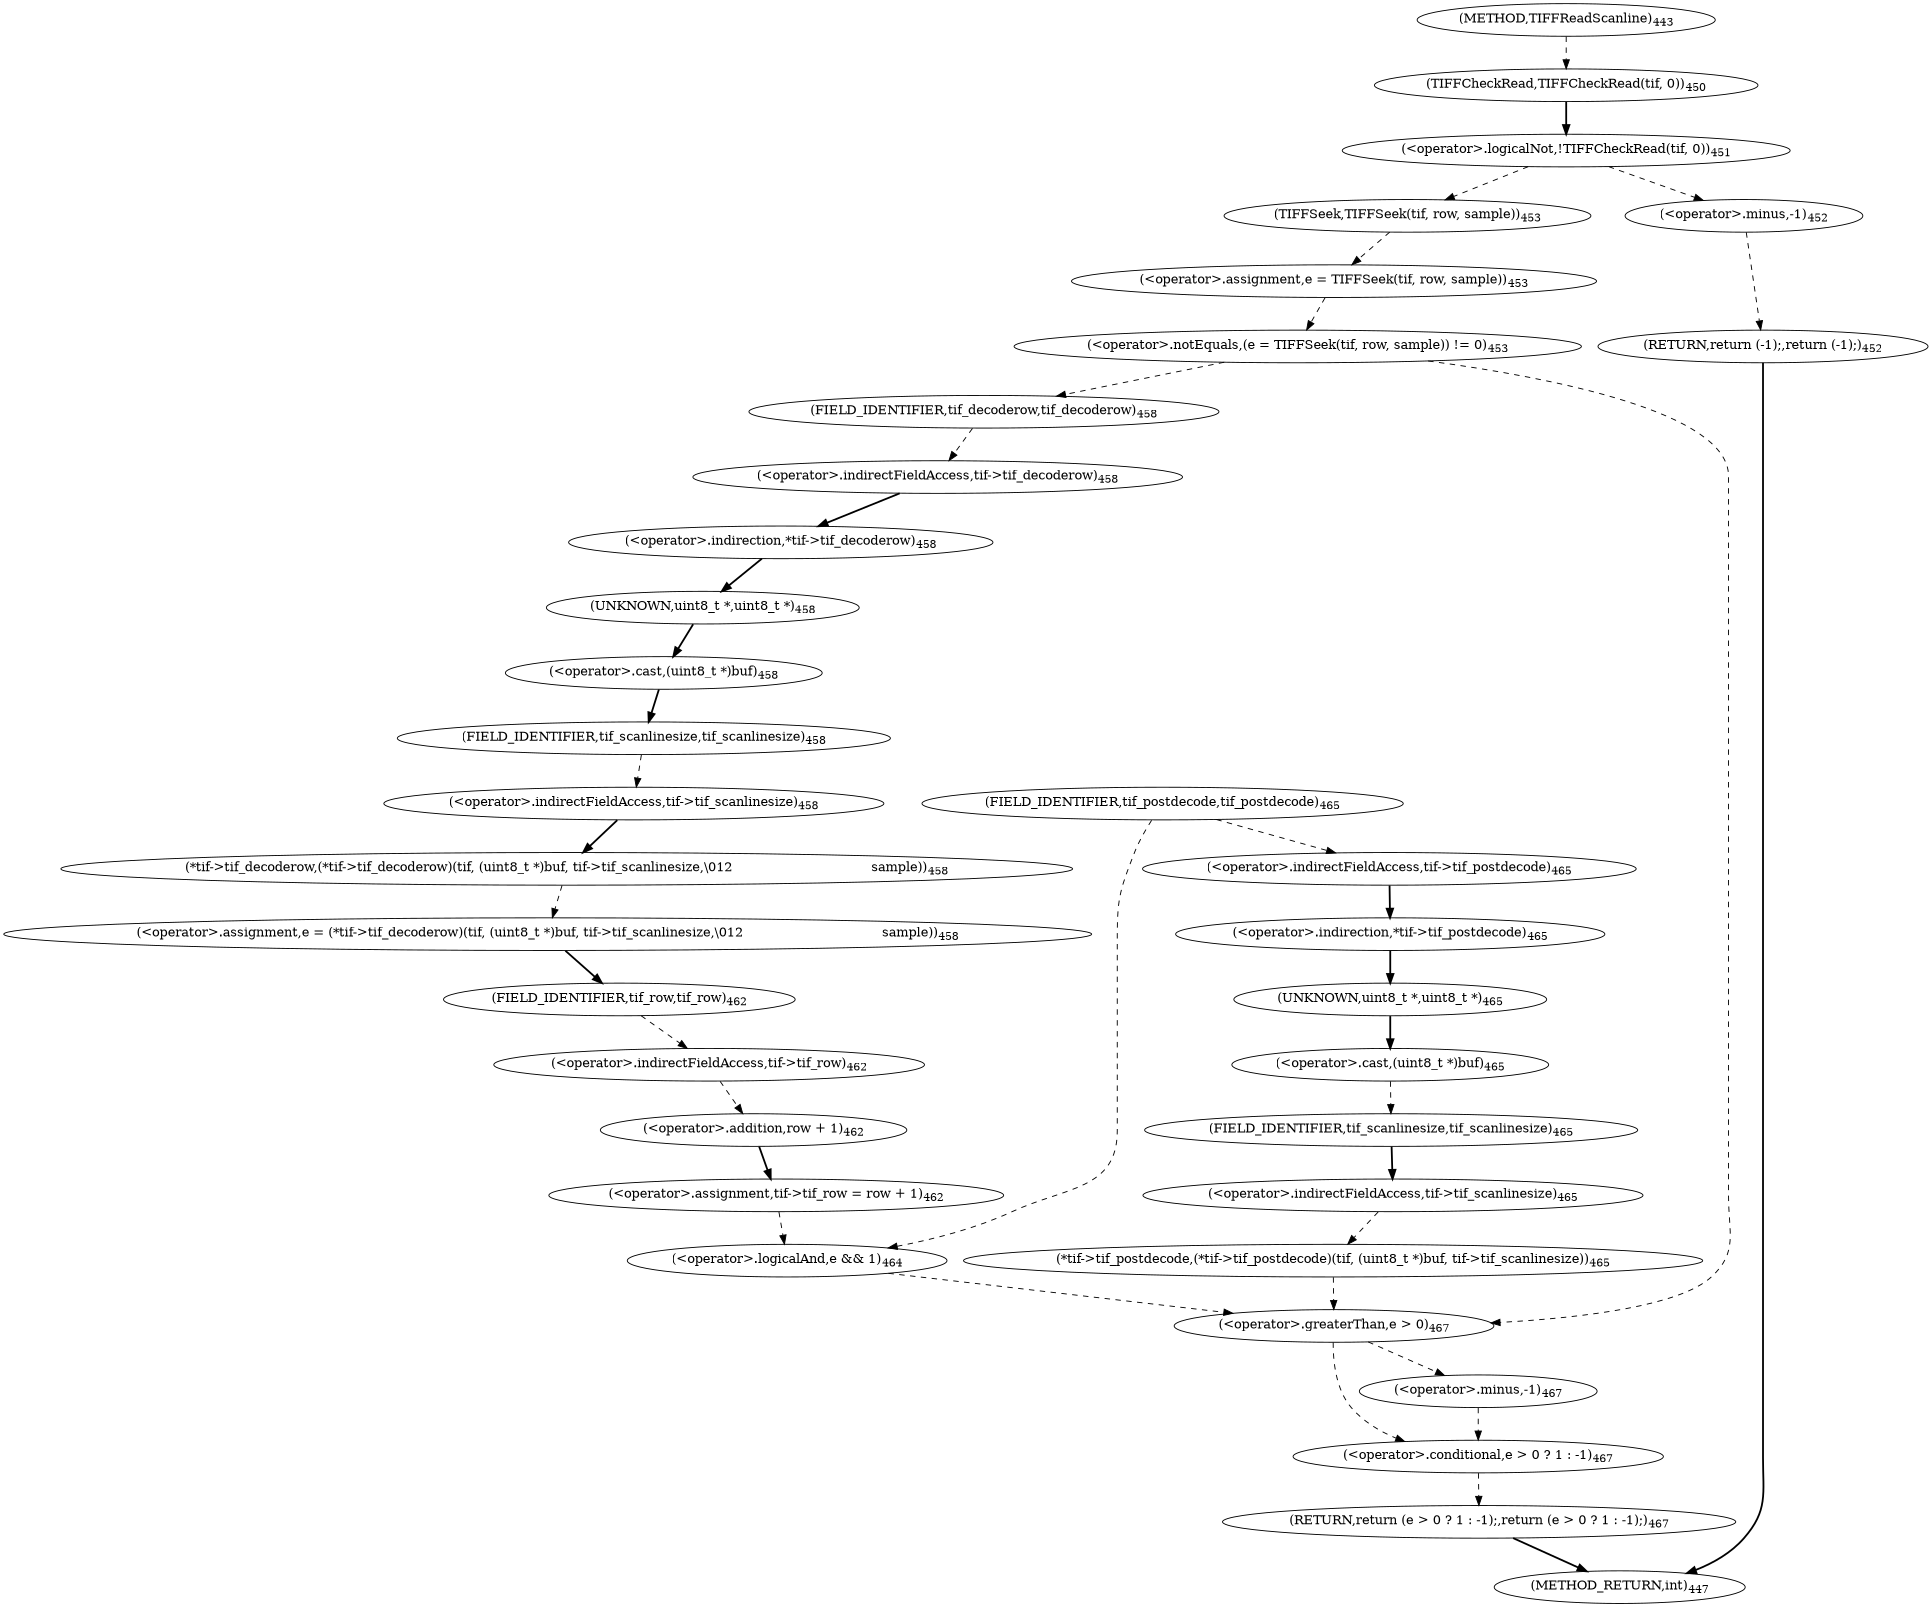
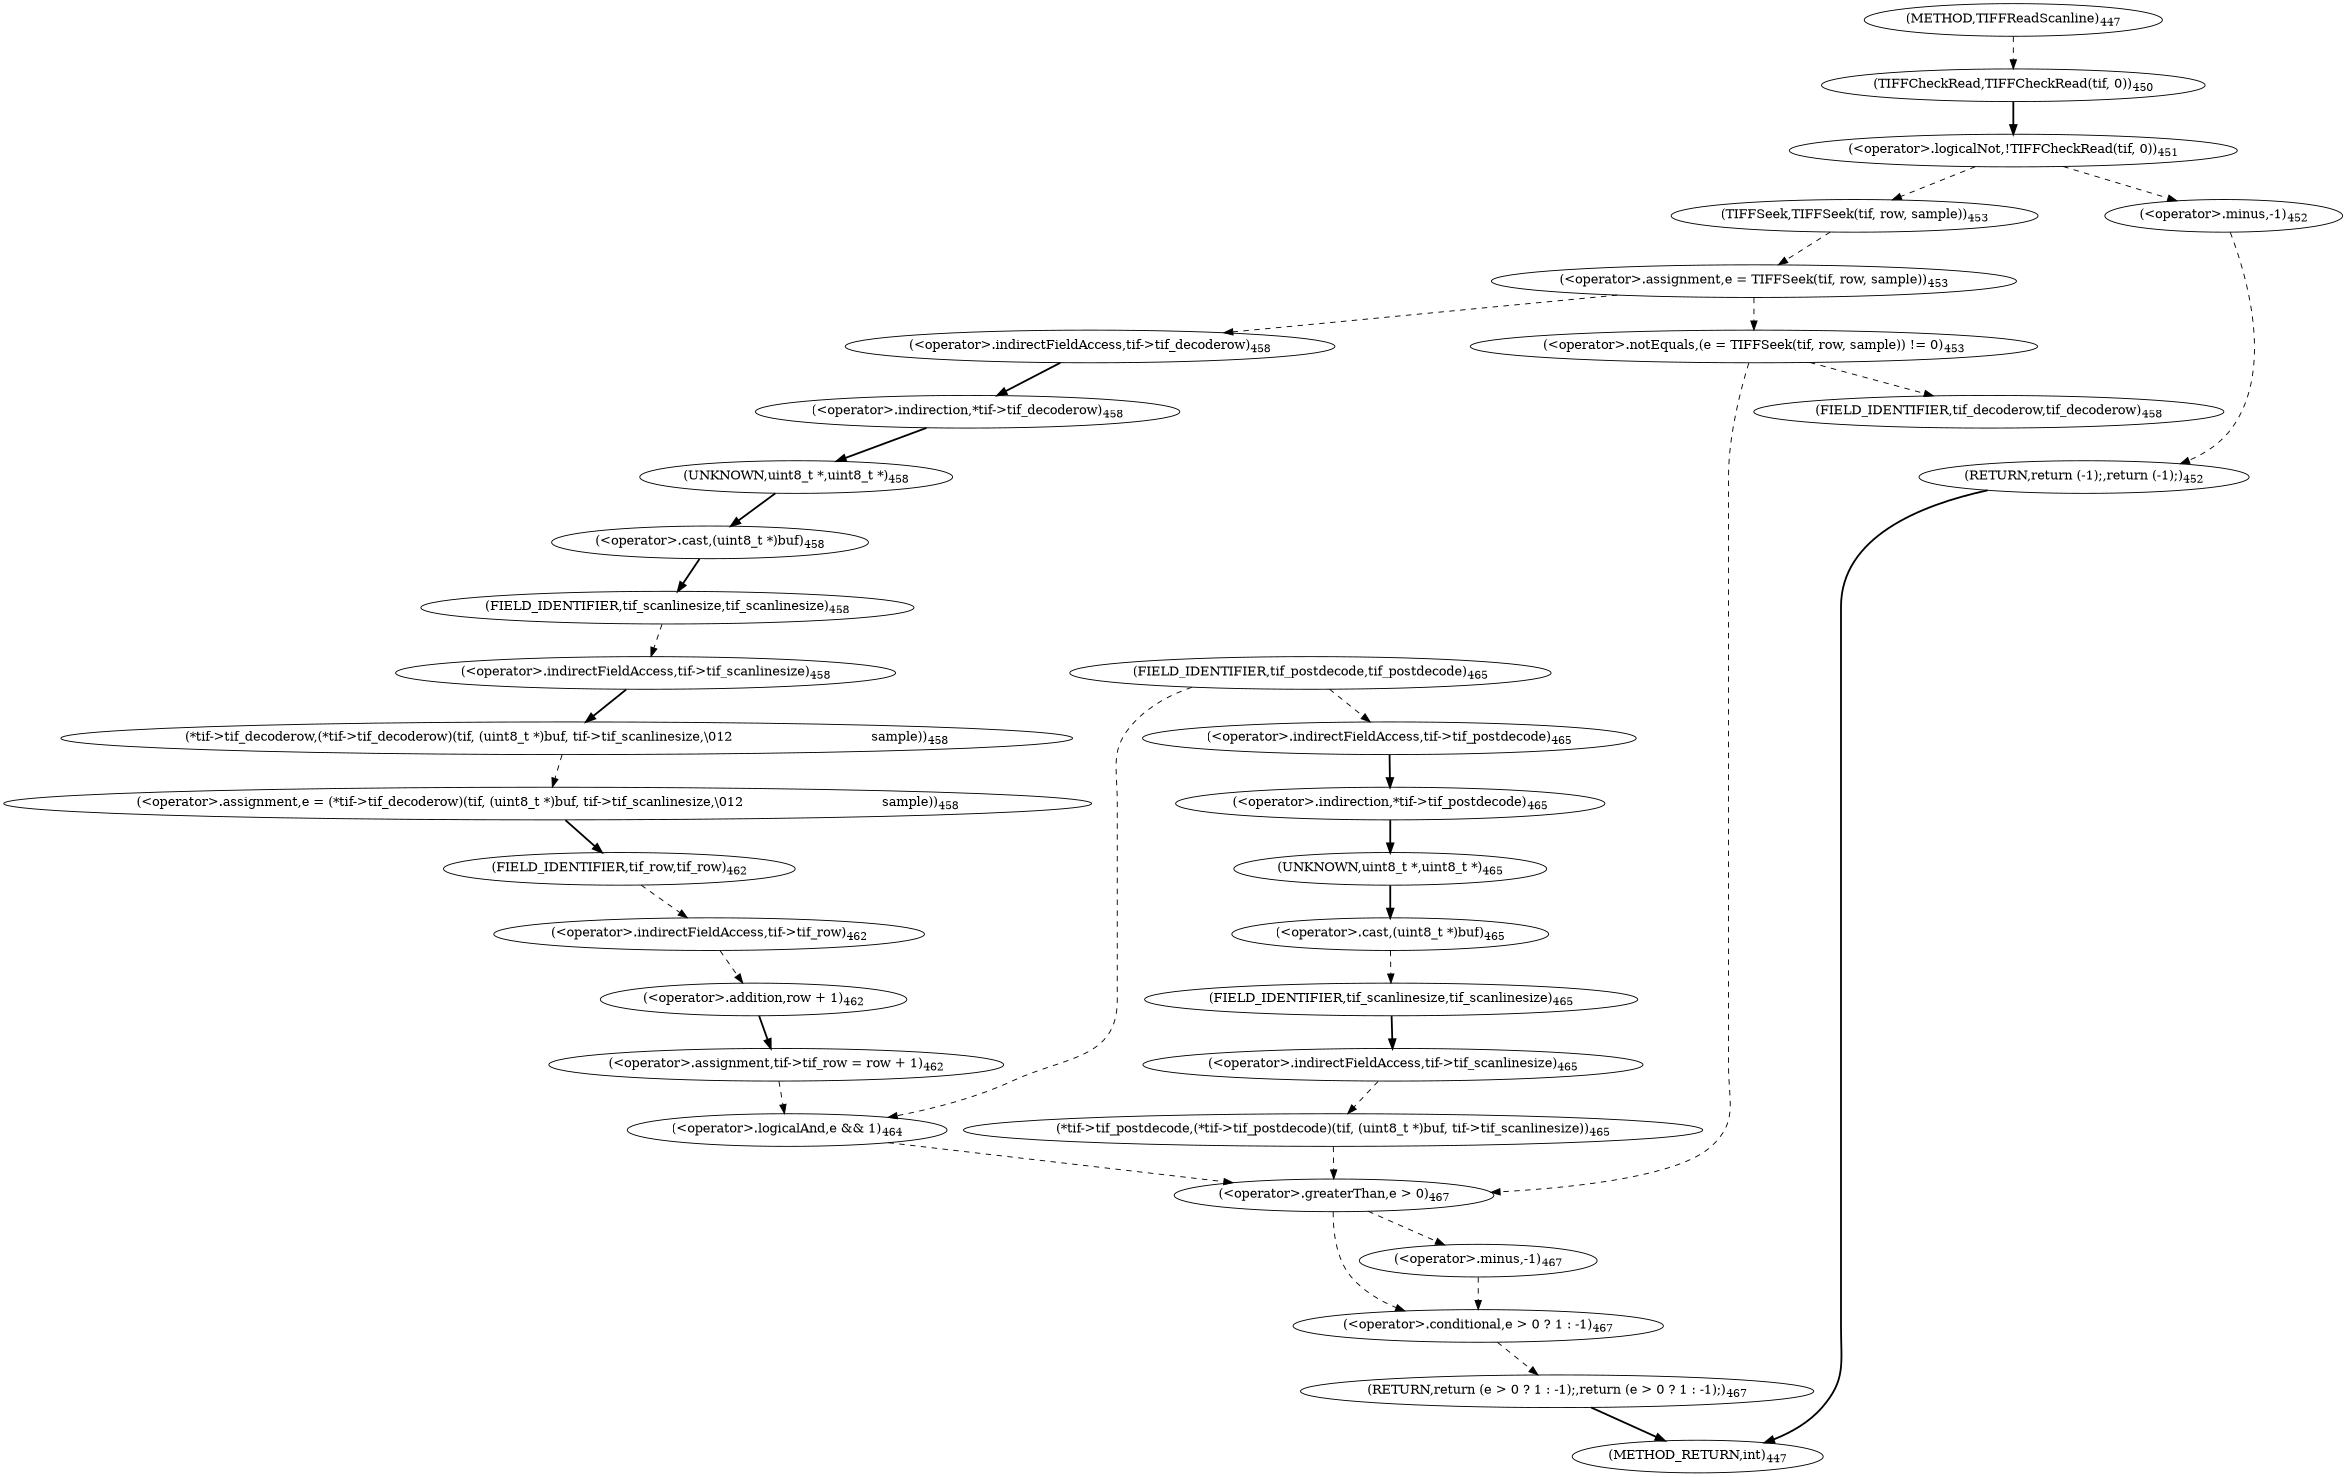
node "(METHOD,TIFFReadScanline)": text "443" -> "447"
edge "(FIELD_IDENTIFIER,tif_decoderow,tif_decoderow)" -> "(<operator>.indirectFieldAccess,tif->tif_decoderow)": now "(<operator>.assignment,e = TIFFSeek(tif, row, sample))" -> "(<operator>.indirectFieldAccess,tif->tif_decoderow)"
